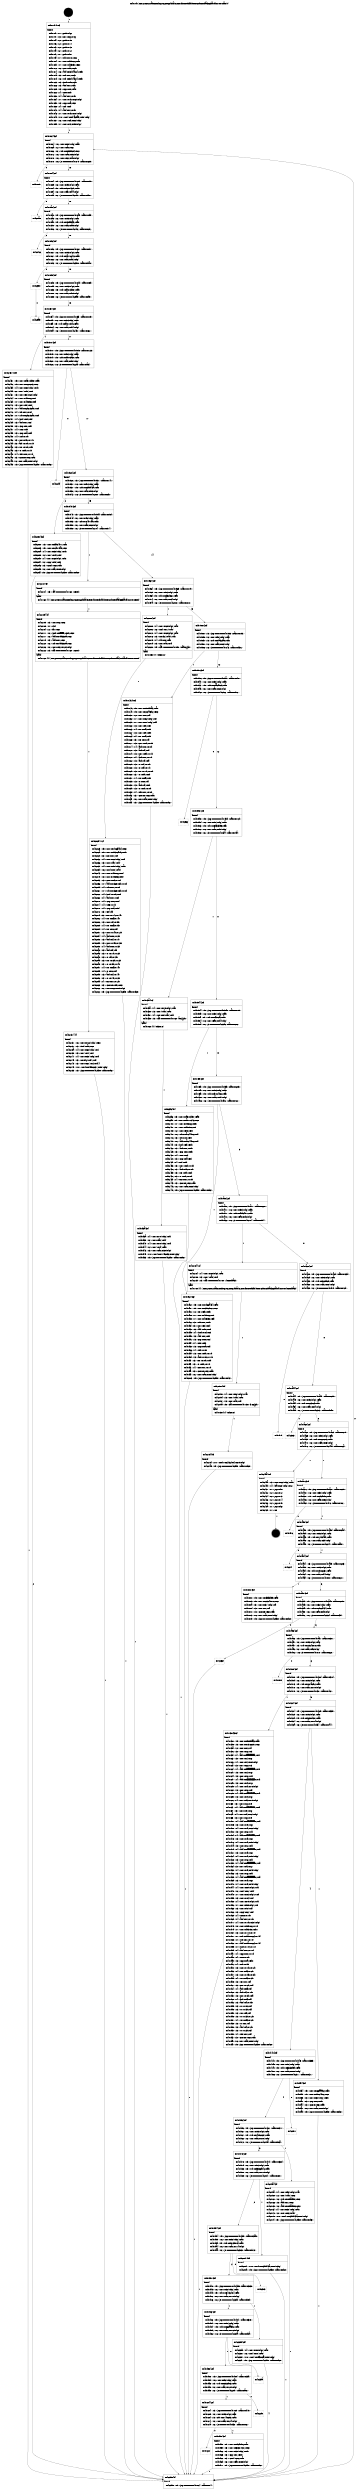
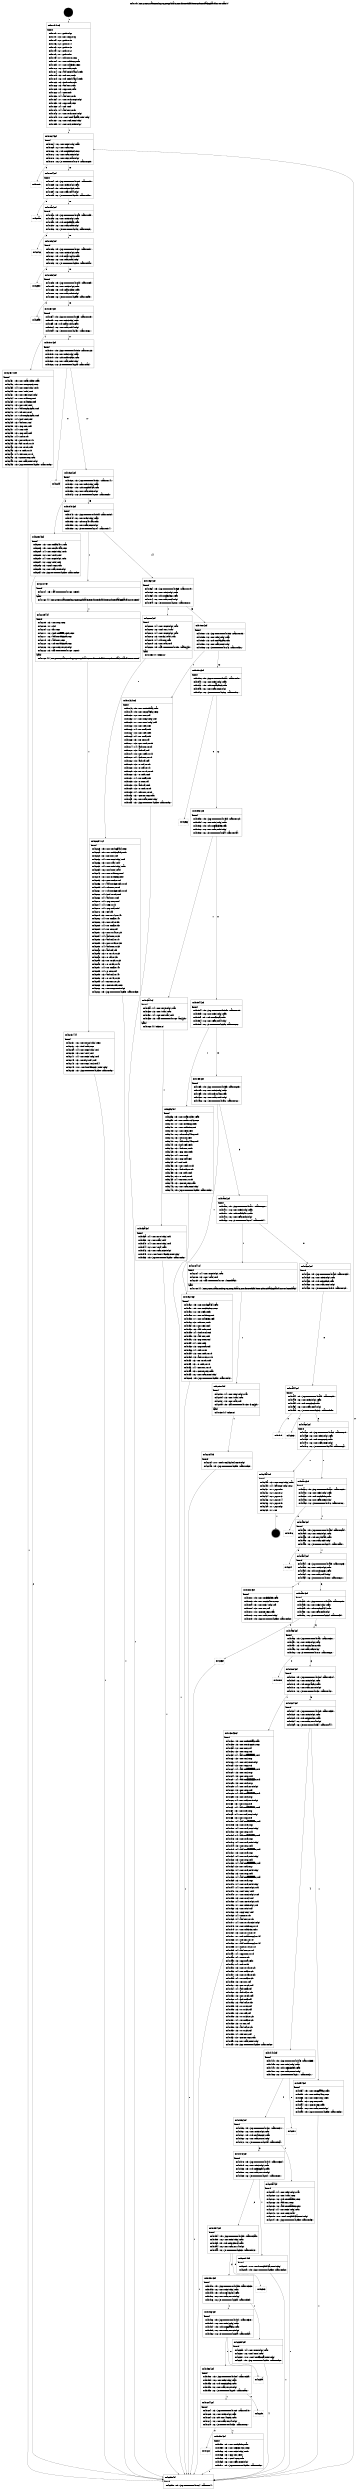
edge "0x402390" -> "0x4025a9": now "0x4018d8 [28]" -> "0x4025a9"
edge "0x401a28 [28]" -> "0x401f1b": now "0x401a44 [28]" -> "0x401f1b"
